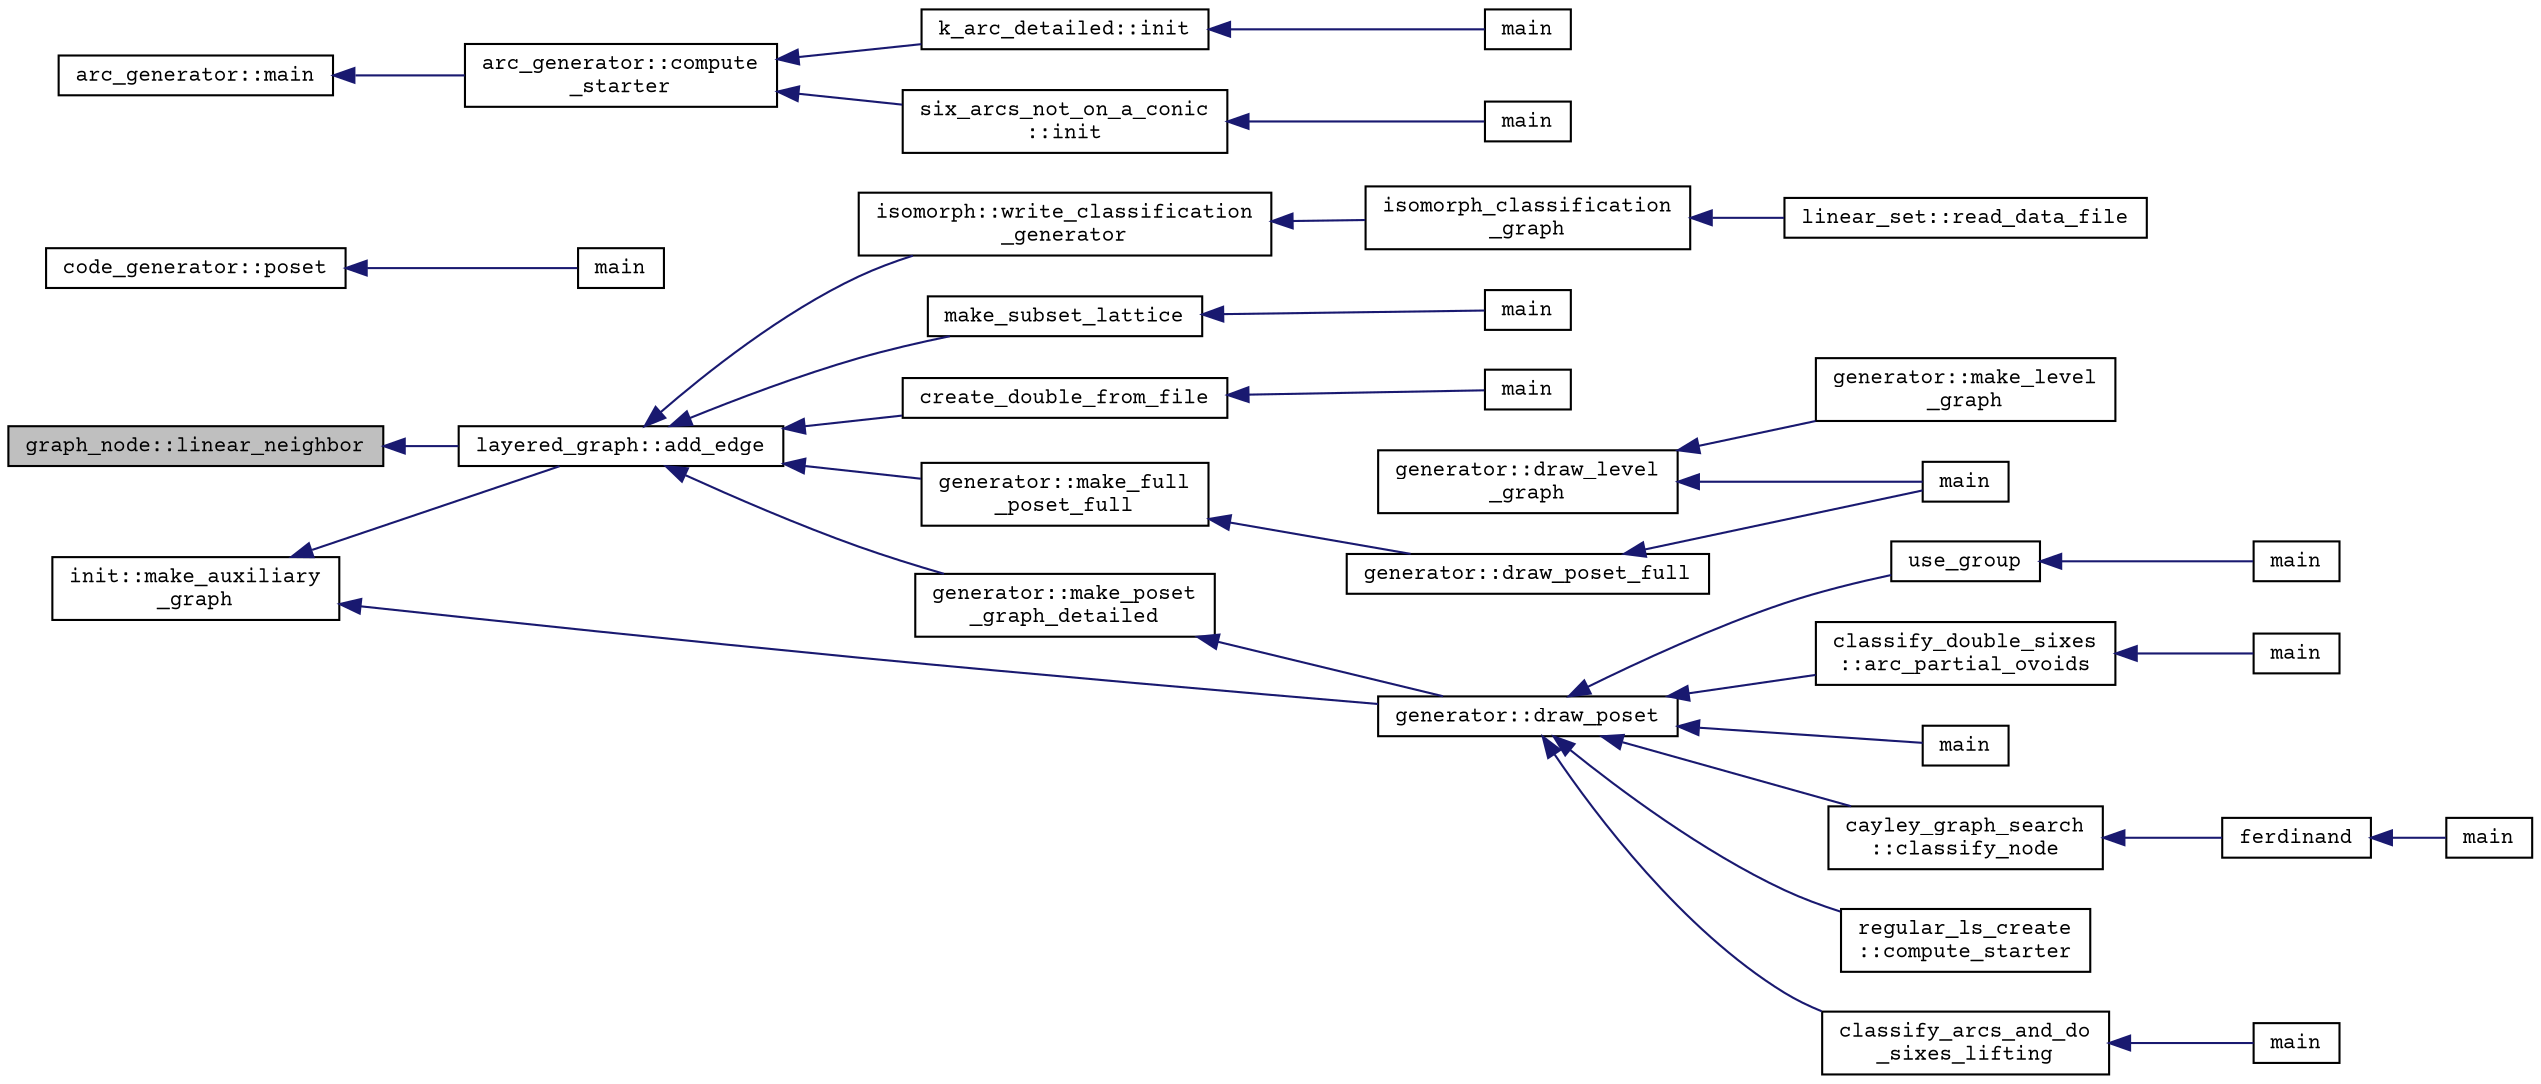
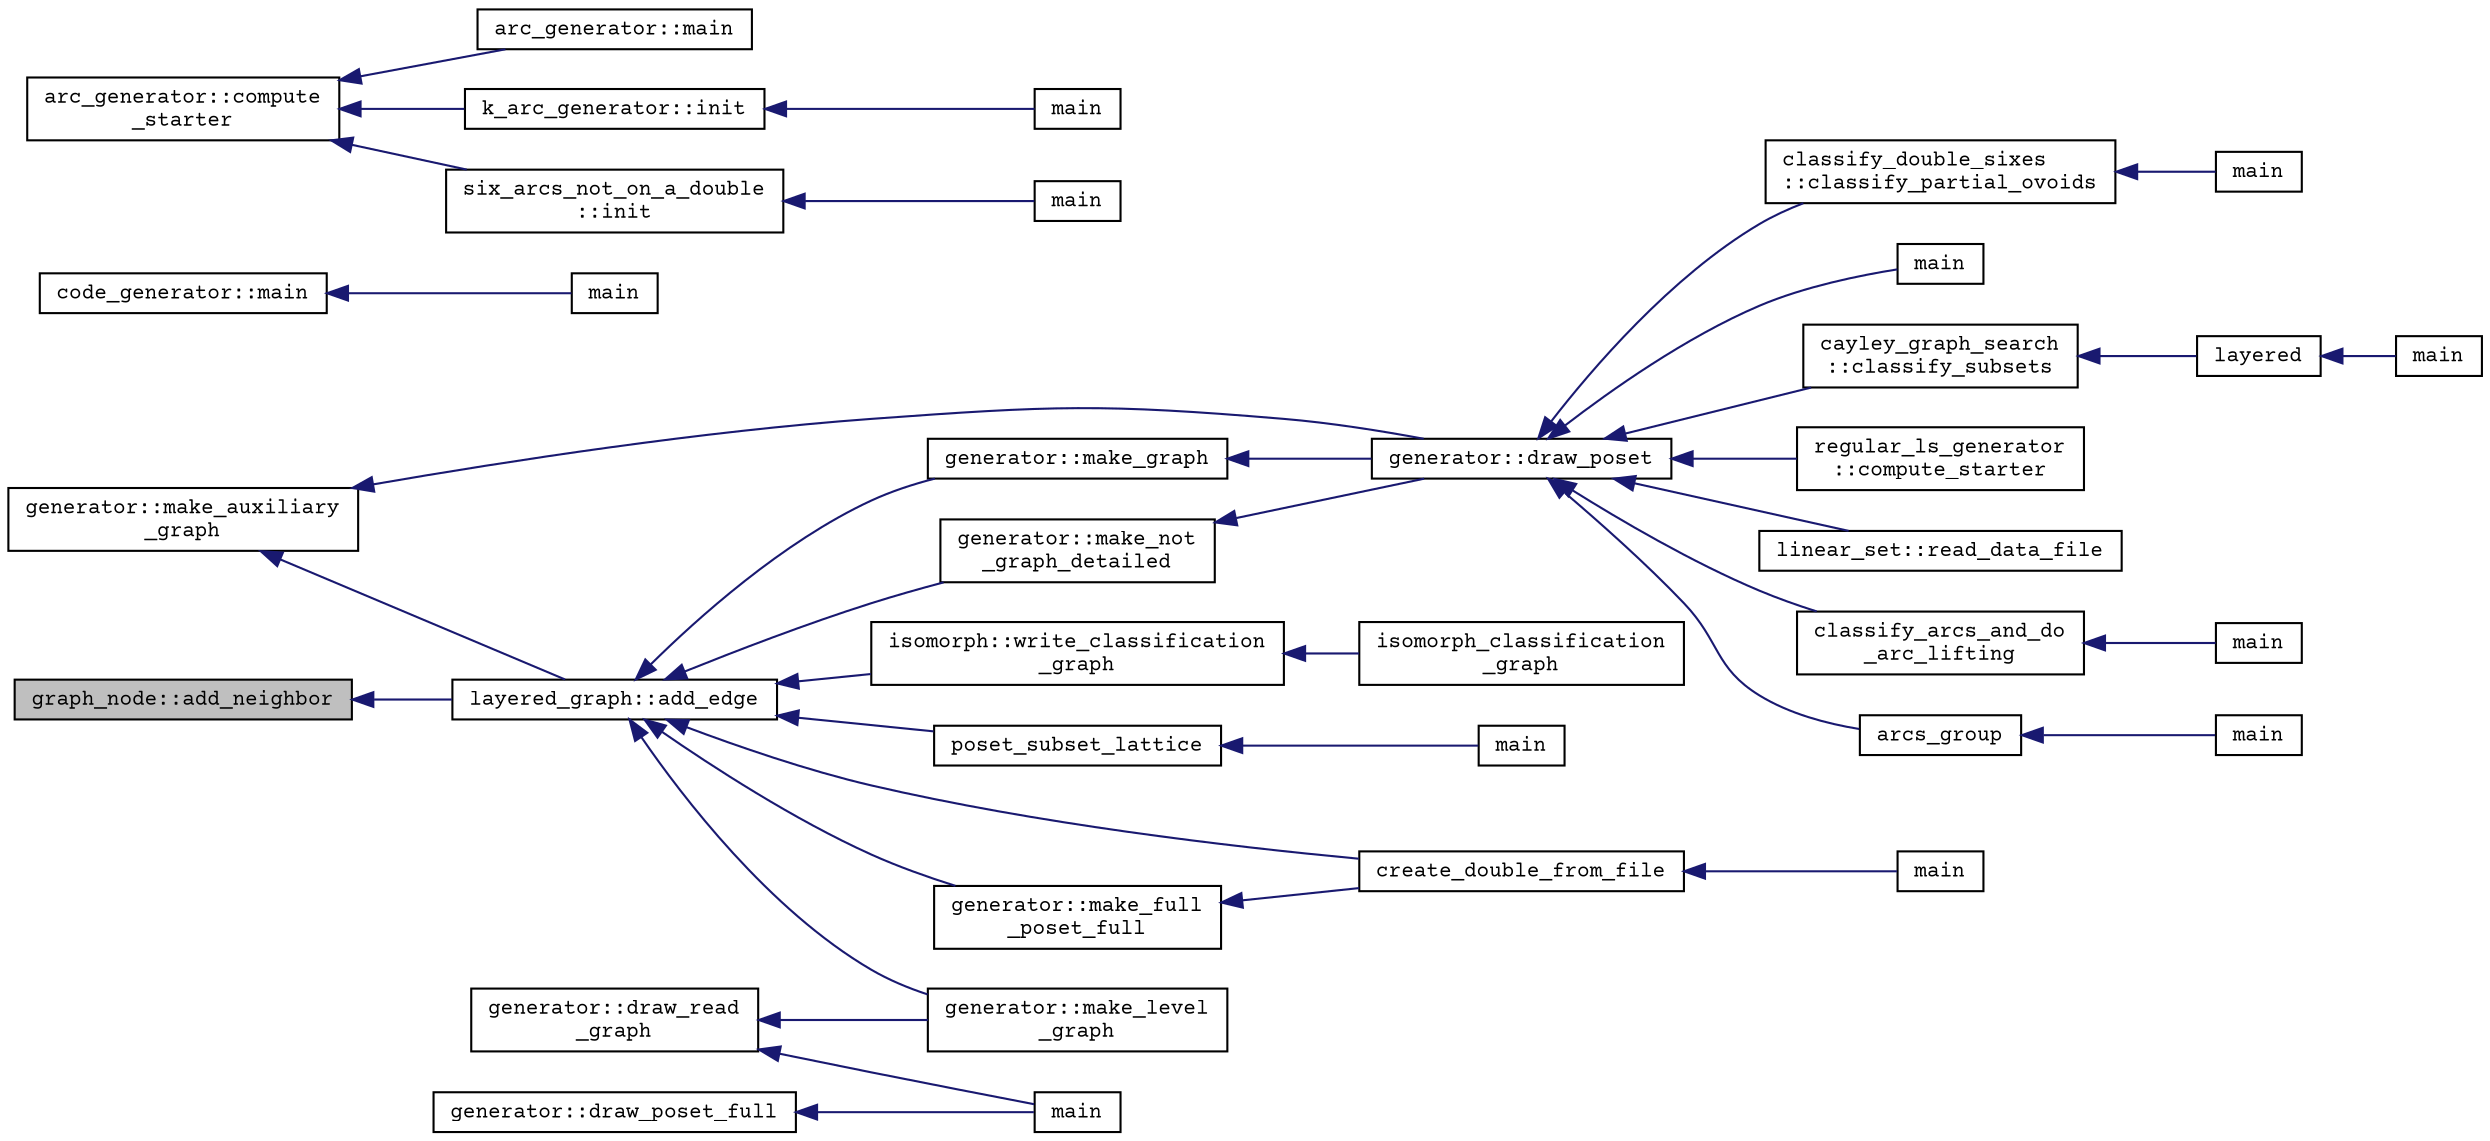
node "k_arc_detailed::init": label "k_arc_detailed::init" -> "k_arc_generator::init"
edge "arc_generator::compute _starter" -> "arc_generator::main": reversed
node "six_arcs_not_on_a_conic ::init": label "six_arcs_not_on_a_conic ::init" -> "six_arcs_not_on_a_double ::init"
edge "linear_set::read_data_file" -> "isomorph_classification _graph": now "linear_set::read_data_file" -> "generator::draw_poset"
node "isomorph::write_classification _generator": label "isomorph::write_classification _generator" -> "isomorph::write_classification _graph"
node "code_generator::poset": label "code_generator::poset" -> "code_generator::main"
node "make_subset_lattice": label "make_subset_lattice" -> "poset_subset_lattice"
node "graph_node::linear_neighbor": label "graph_node::linear_neighbor" -> "graph_node::add_neighbor"
node "generator::make_graph": added
node "generator::draw_level _graph": label "generator::draw_level _graph" -> "generator::draw_read _graph"
edge "generator::draw_poset_full" -> "generator::make_full _poset_full": now "create_double_from_file" -> "generator::make_full _poset_full"
node "use_group": label "use_group" -> "arcs_group"
node "init::make_auxiliary _graph": label "init::make_auxiliary _graph" -> "generator::make_auxiliary _graph"
node "generator::make_poset _graph_detailed": label "generator::make_poset _graph_detailed" -> "generator::make_not _graph_detailed"
node "classify_double_sixes ::arc_partial_ovoids": label "classify_double_sixes ::arc_partial_ovoids" -> "classify_double_sixes ::classify_partial_ovoids"
node "cayley_graph_search ::classify_node": label "cayley_graph_search ::classify_node" -> "cayley_graph_search ::classify_subsets"
node "ferdinand": label "ferdinand" -> "layered"
edge "generator::make_level _graph" -> "layered_graph::add_edge": added
node "regular_ls_create ::compute_starter": label "regular_ls_create ::compute_starter" -> "regular_ls_generator ::compute_starter"
node "classify_arcs_and_do _sixes_lifting": label "classify_arcs_and_do _sixes_lifting" -> "classify_arcs_and_do _arc_lifting"
